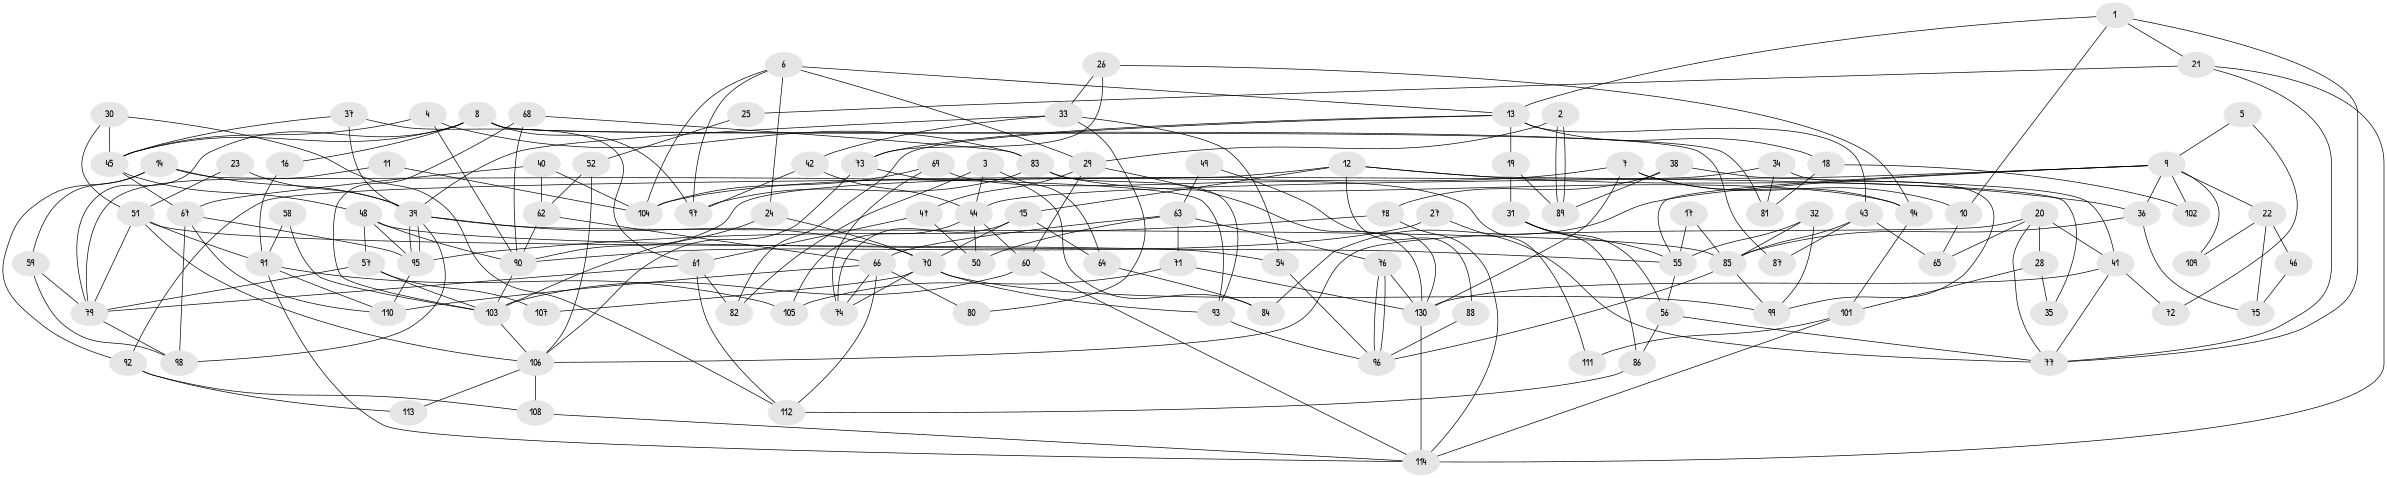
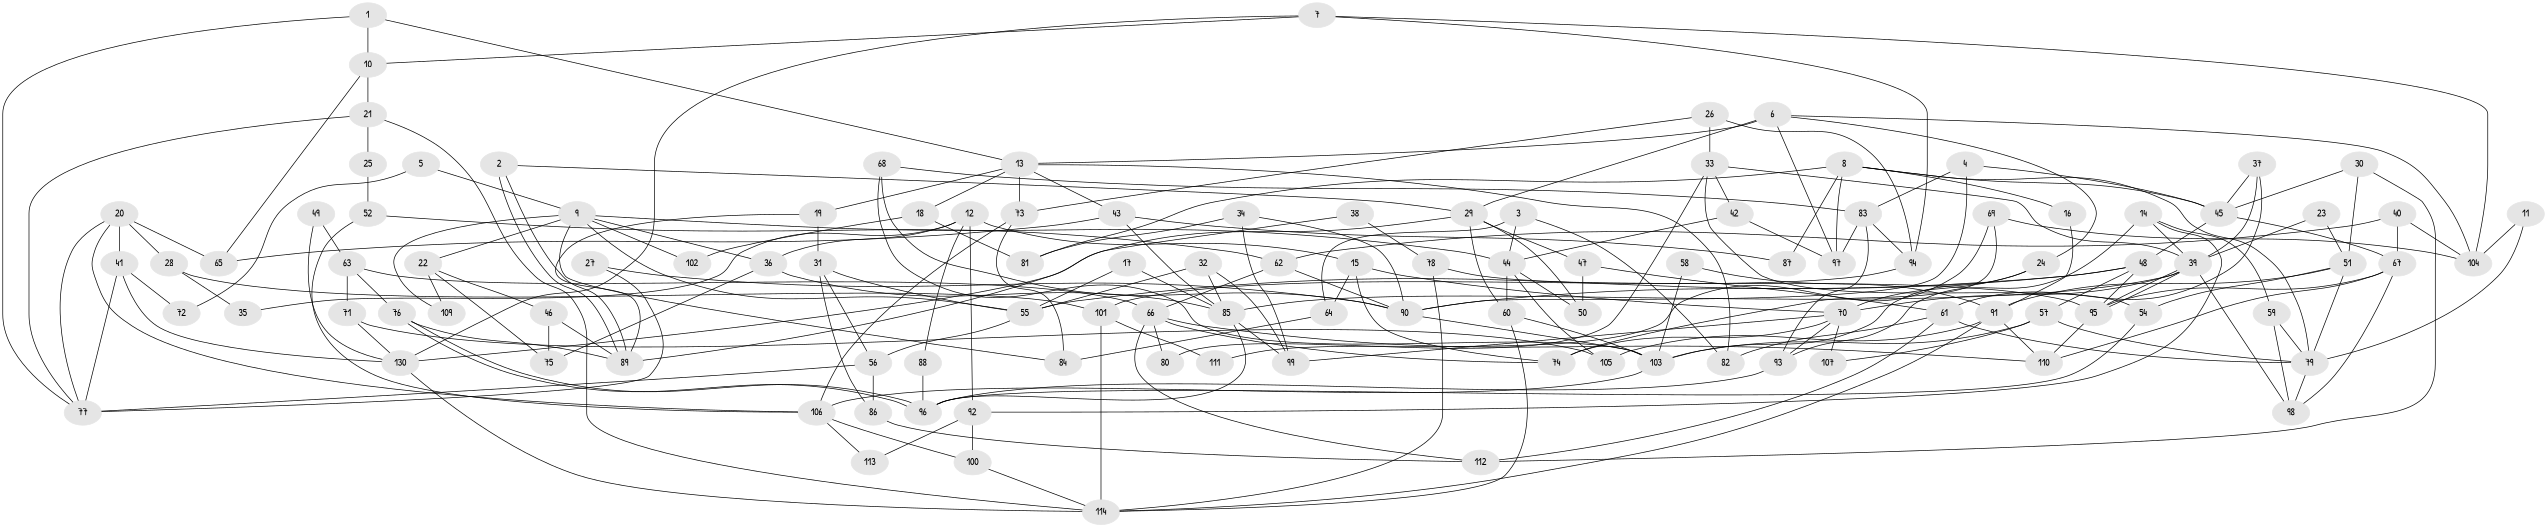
edge "1" -- "21": now "10" -- "21"
edge "38" -- "41": removed
edge "63" -- "50": now "29" -- "50"
edge "76" -- "130": now "76" -- "89"
edge "51" -- "106": removed
edge "46" -- "89": added
node "108": label "108" -> "100"
